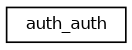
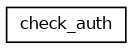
node "auth_auth": label "auth_auth" -> "check_auth"
